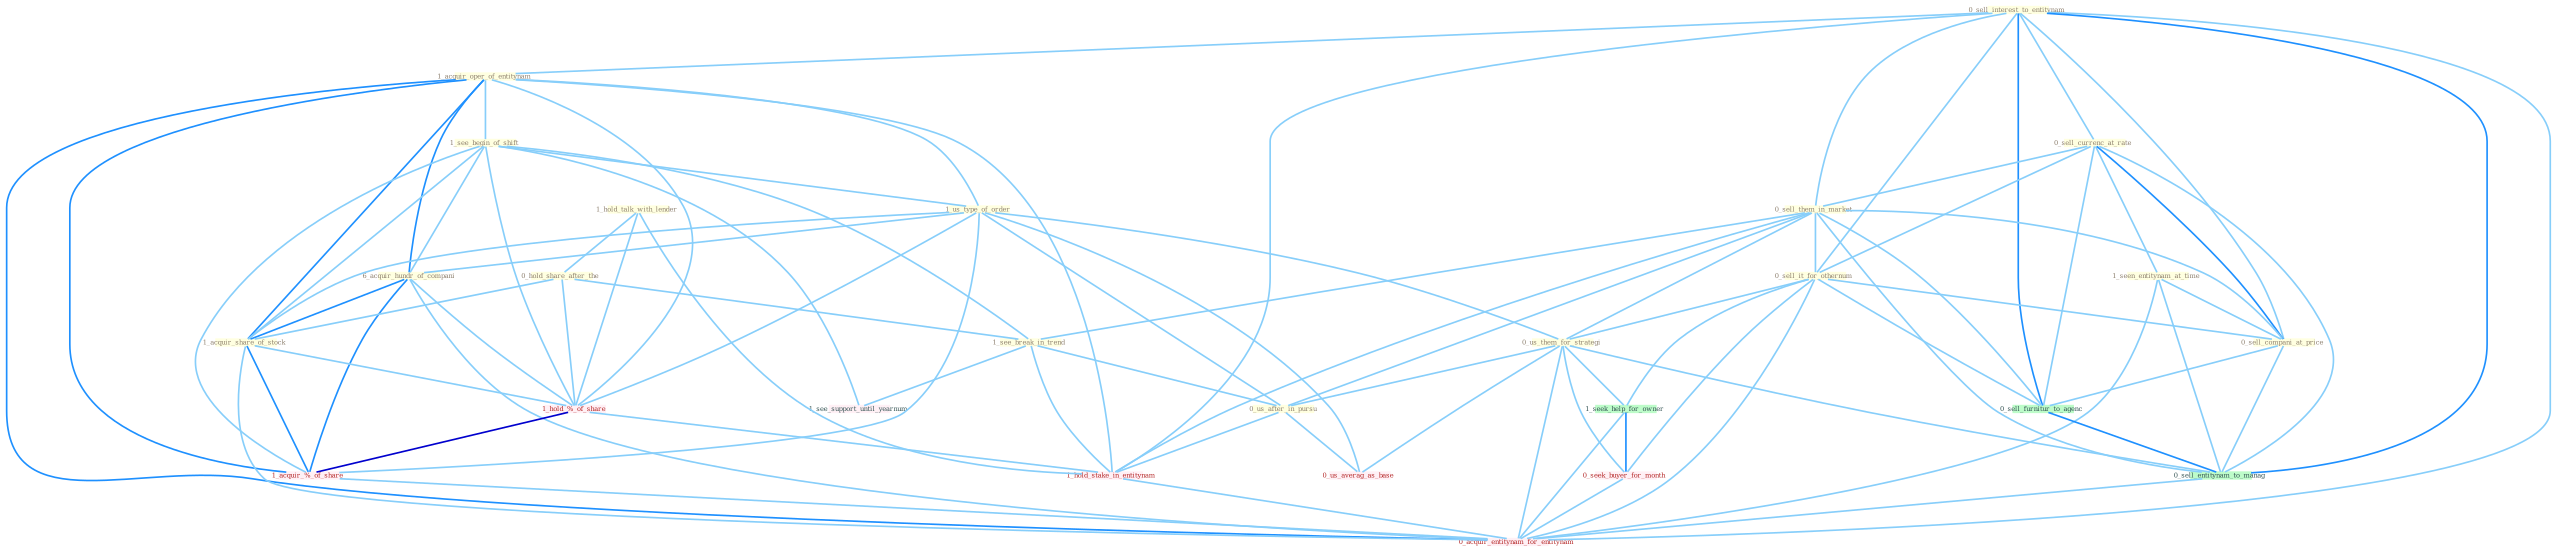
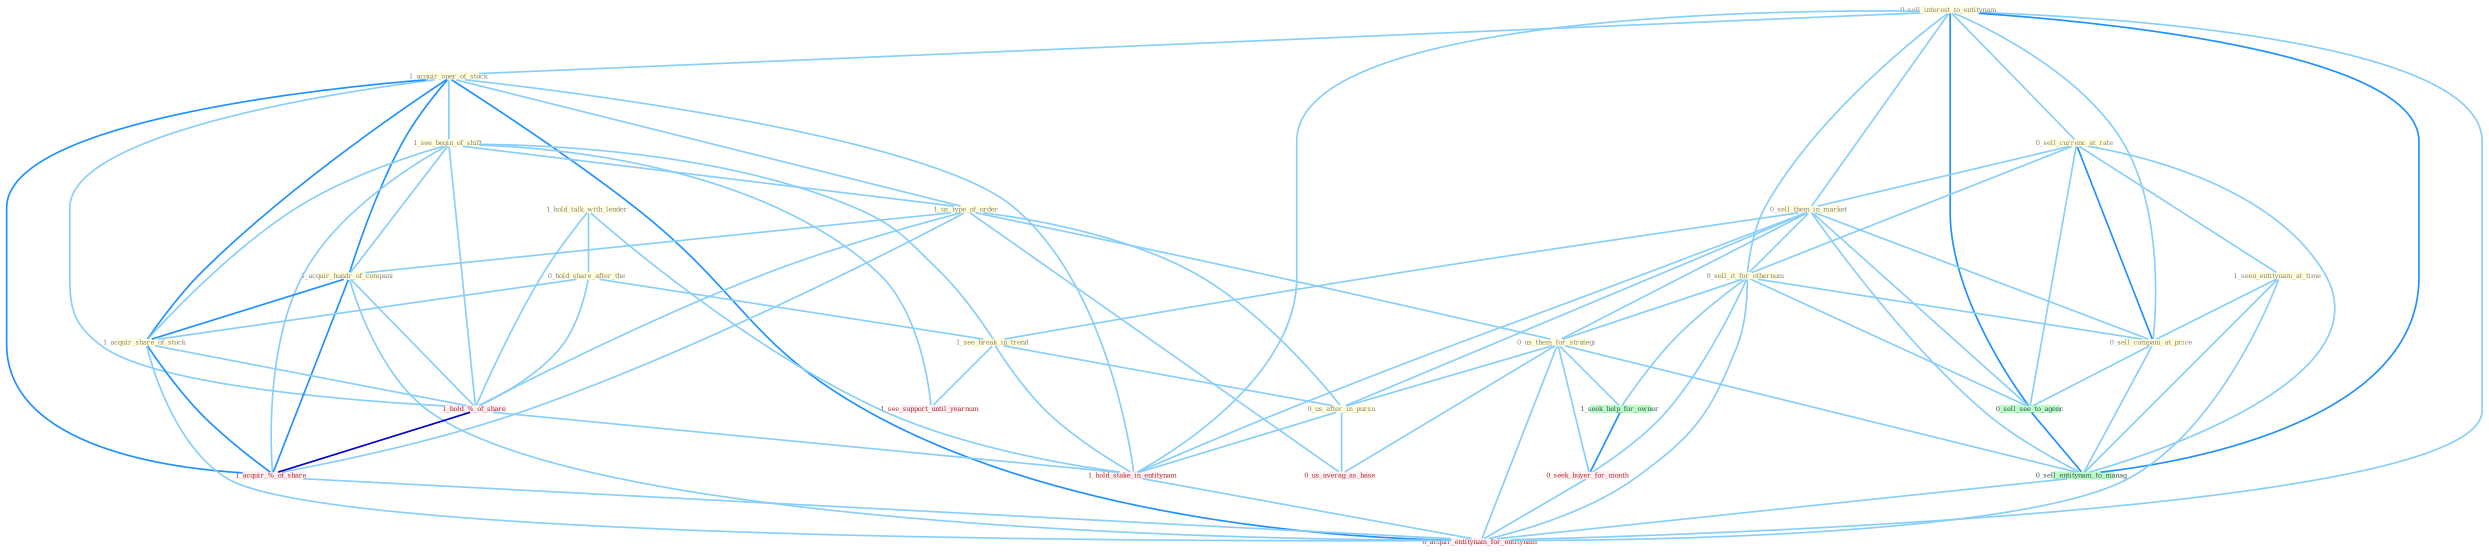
node "1_acquir_oper_of_entitynam": label "1_acquir_oper_of_entitynam" -> "1_acquir_oper_of_stock"
edge "1_us_type_of_order" -- "1_acquir_share_of_stock": removed
node "6_acquir_hundr_of_compani": label "6_acquir_hundr_of_compani" -> "1_acquir_hundr_of_compani"
node "1_see_support_until_yearnum": fontcolor #2f4f4f -> #b22222
node "0_sell_furnitur_to_agenc": label "0_sell_furnitur_to_agenc" -> "0_sell_see_to_agenc"
edge "1_seek_help_for_owner" -- "0_acquir_entitynam_for_entitynam": removed
